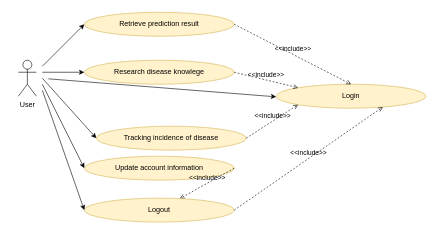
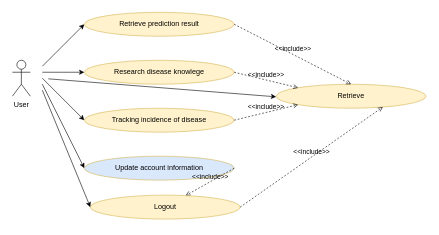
node "User": moved (27, 78) -> (21, 78)
node "Login": label "Login" -> "Retrieve"
node "Tracking incidence of disease": moved (171, 138) -> (159, 120)
node "Update account information": fillcolor #fff2cc -> #dae8fc
node "Logout": moved (159, 210) -> (165, 207)
